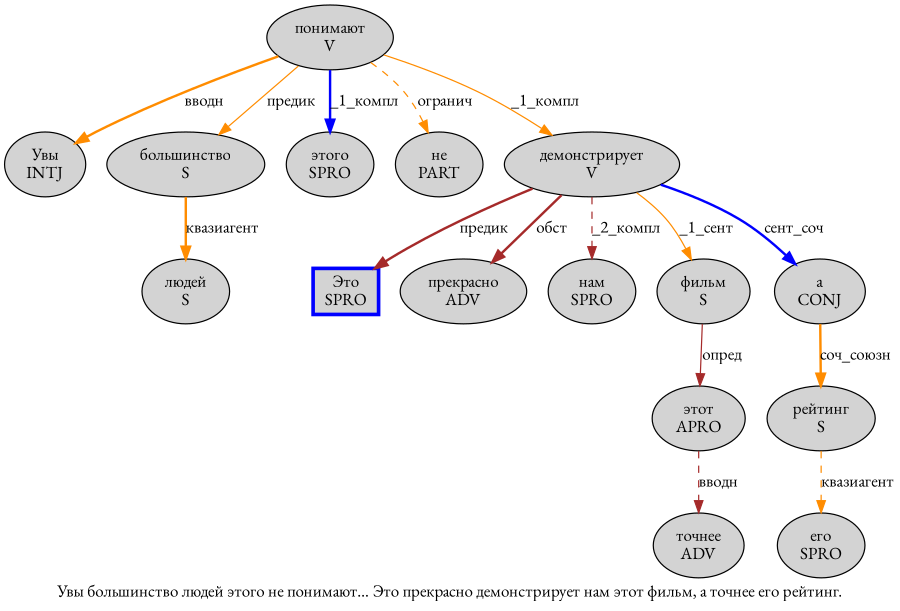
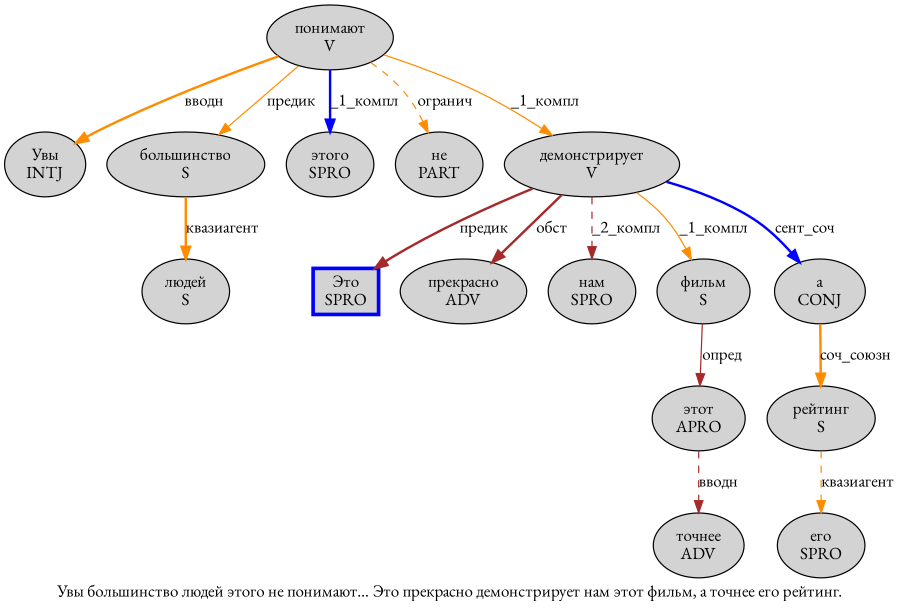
edge "демонстрирует V" -> "фильм S": label "_1_сент" -> "_1_компл"
